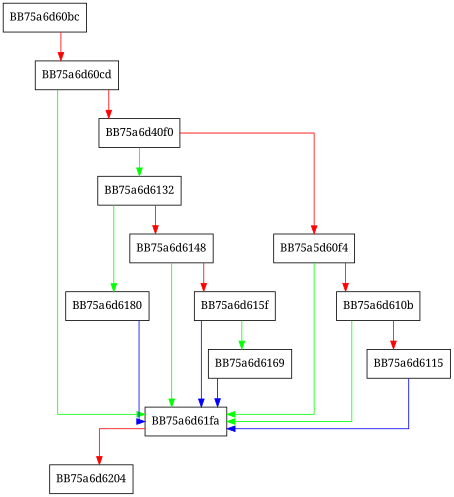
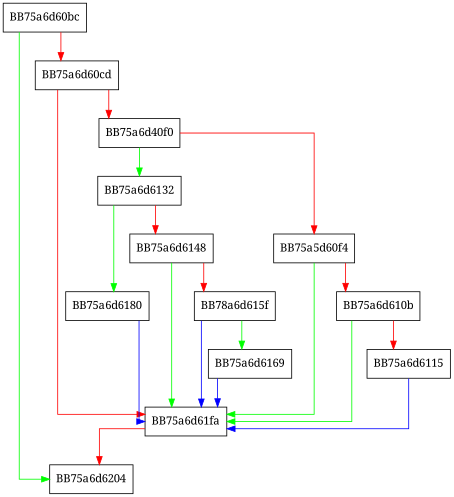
edge "BB75a6d60bc" -> "BB75a6d6204": added
edge "BB75a6d60cd" -> "BB75a6d61fa": color green -> red
node "BB75a6d615f": label "BB75a6d615f" -> "BB78a6d615f"
